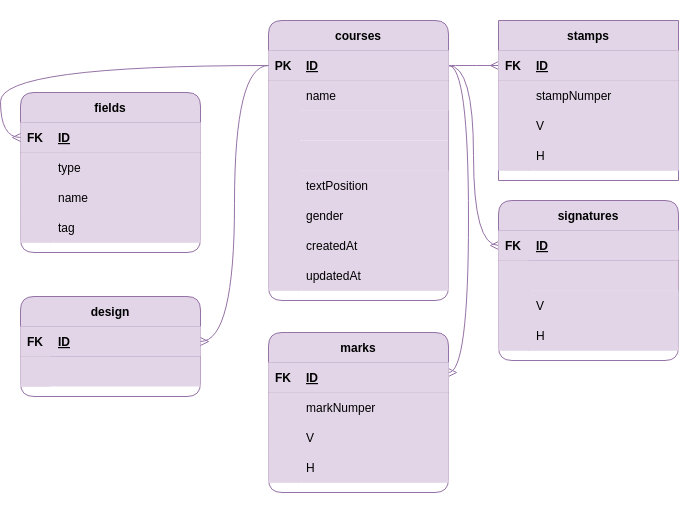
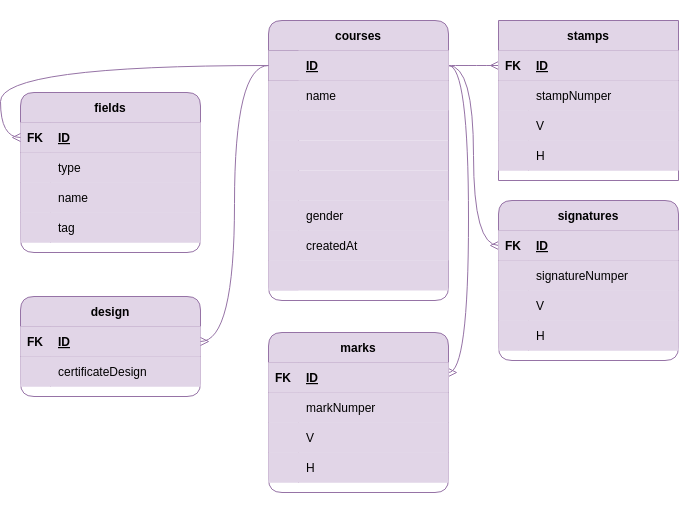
node "PK": removed
node "textPosition": removed
node "updatedAt": removed
node "signatureNumper": added
node "certificateDesign": added
